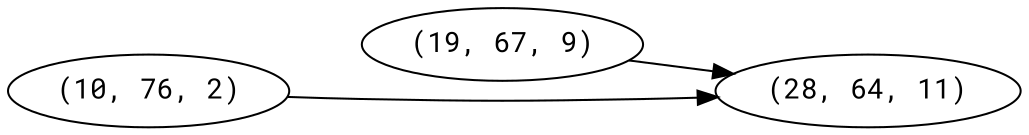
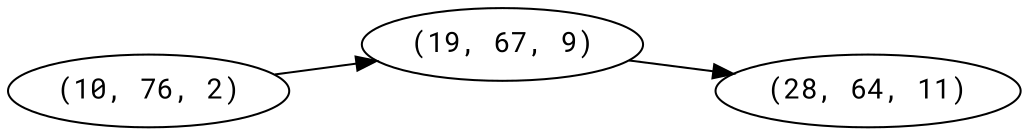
edge "(10, 76, 2)" -> "(28, 64, 11)": now "(10, 76, 2)" -> "(19, 67, 9)"
